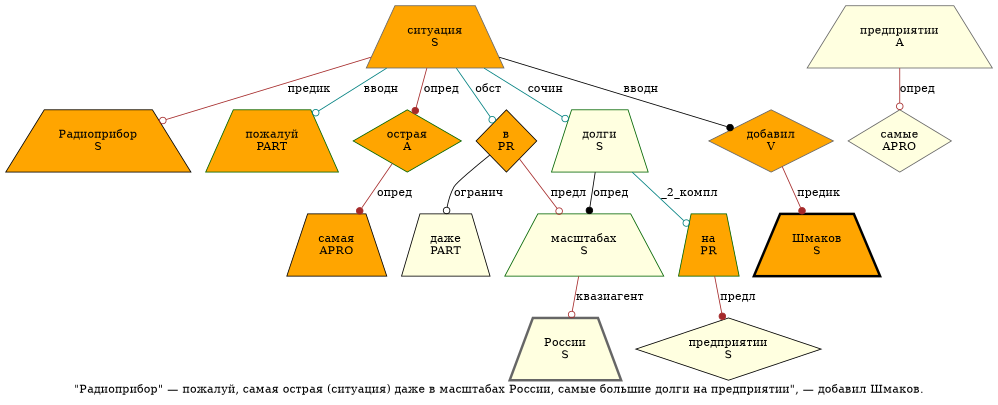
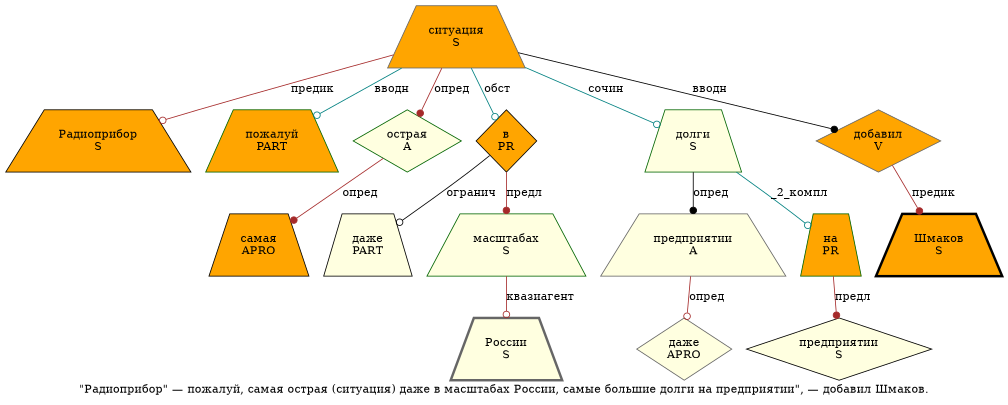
node "острая A": fillcolor orange -> lightyellow
node "самые APRO": label "самые APRO" -> "даже APRO"
edge "в PR" -> "масштабах S": arrowhead odot -> dot
edge "долги S" -> "масштабах S": now "долги S" -> "предприятии A"
